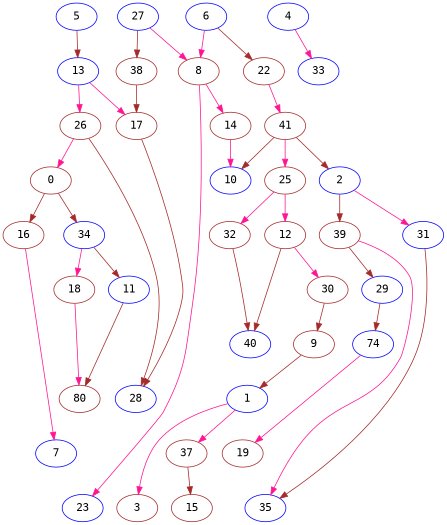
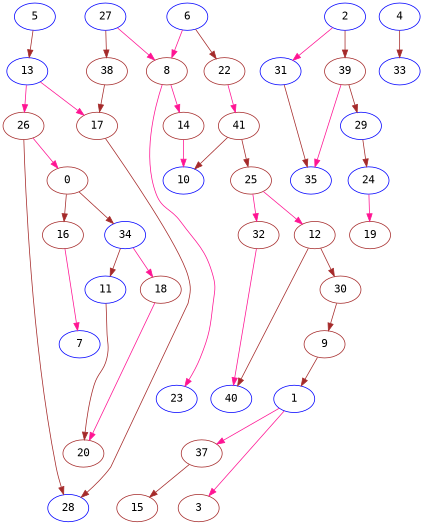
edge "4" -> "33": color deeppink -> brown
edge "41" -> "25": color deeppink -> brown
edge "41" -> "2": removed
edge "12" -> "30": color deeppink -> brown
edge "32" -> "40": color brown -> deeppink
node "74": label "74" -> "24"
node "80": label "80" -> "20"
